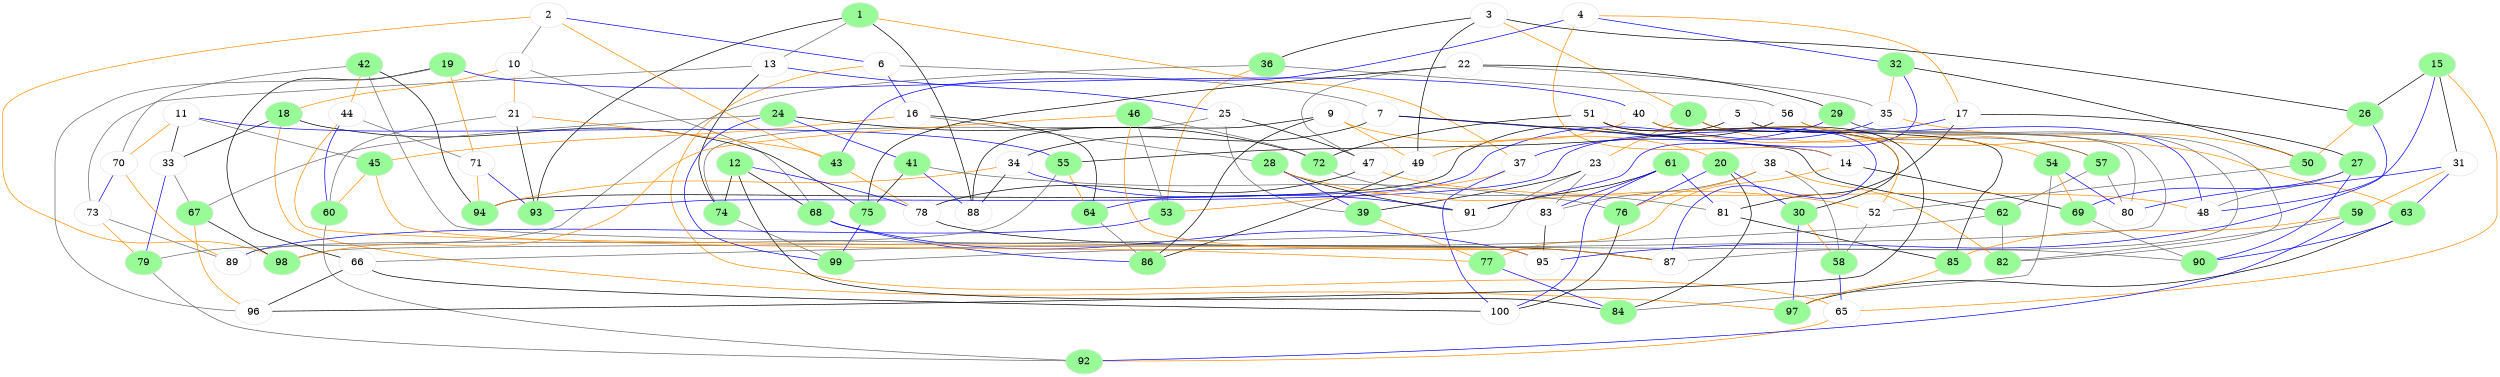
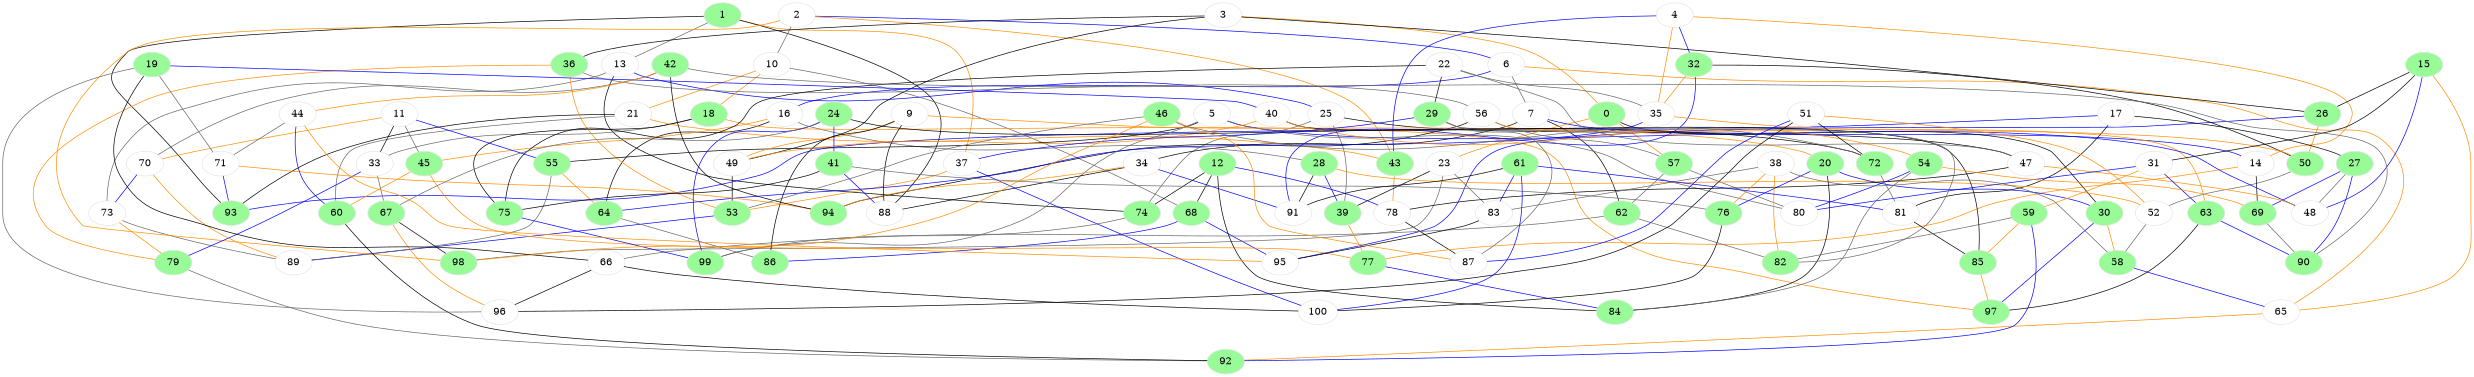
edge "4" -- "17": now "4" -- "35"
edge "19" -- "71": color darkorange -> gray40
edge "18" -- "33": color black -> gray40
edge "36" -- "79": color gray40 -> darkorange
edge "49" -- "86": now "49" -- "53"
edge "60" -- "92": color gray40 -> black
